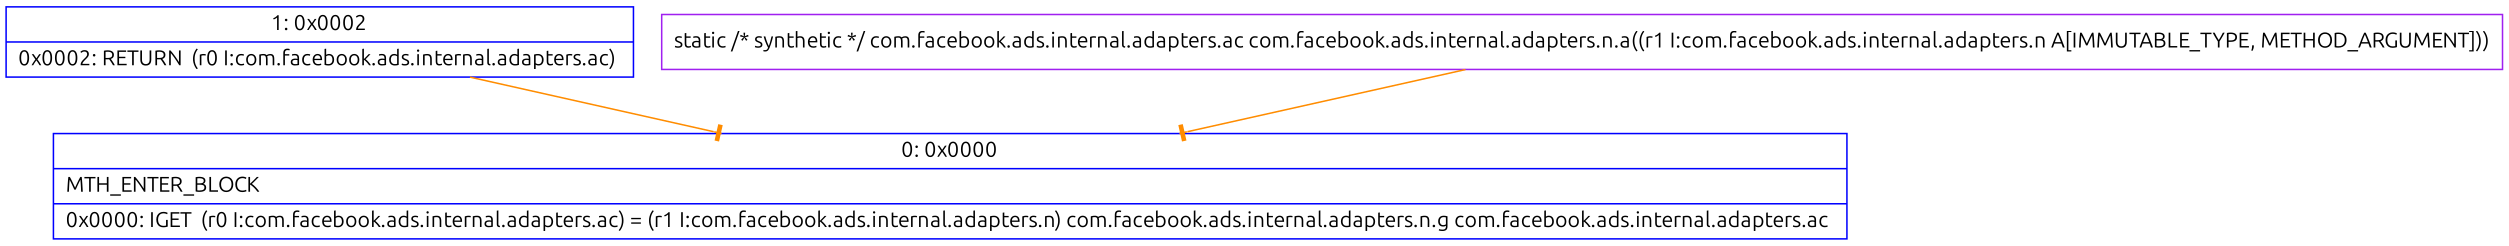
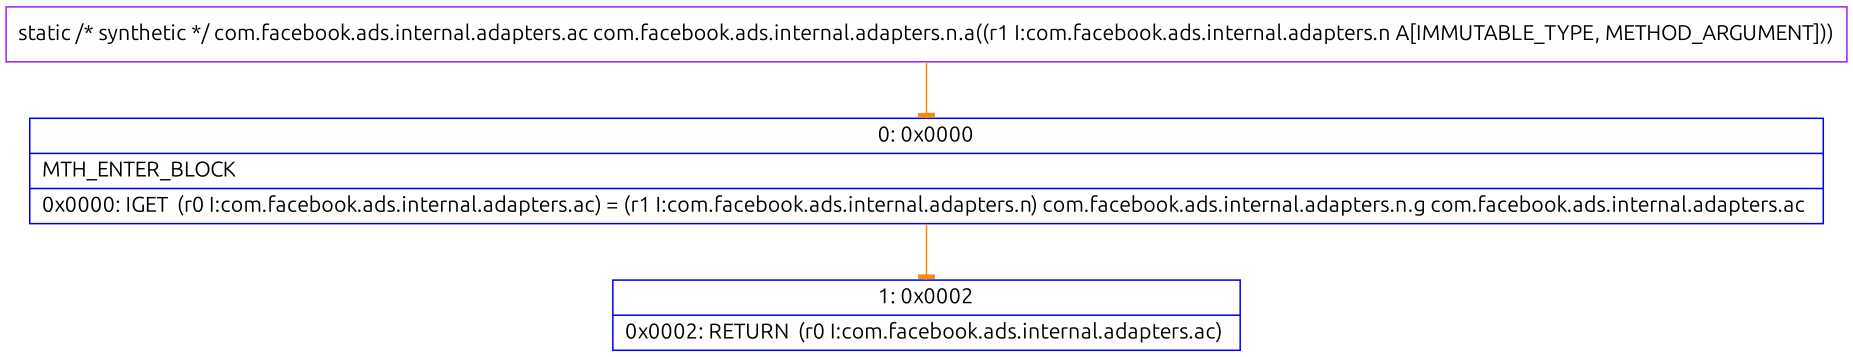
edge "1: 0x0002" -> "0: 0x0000": reversed
